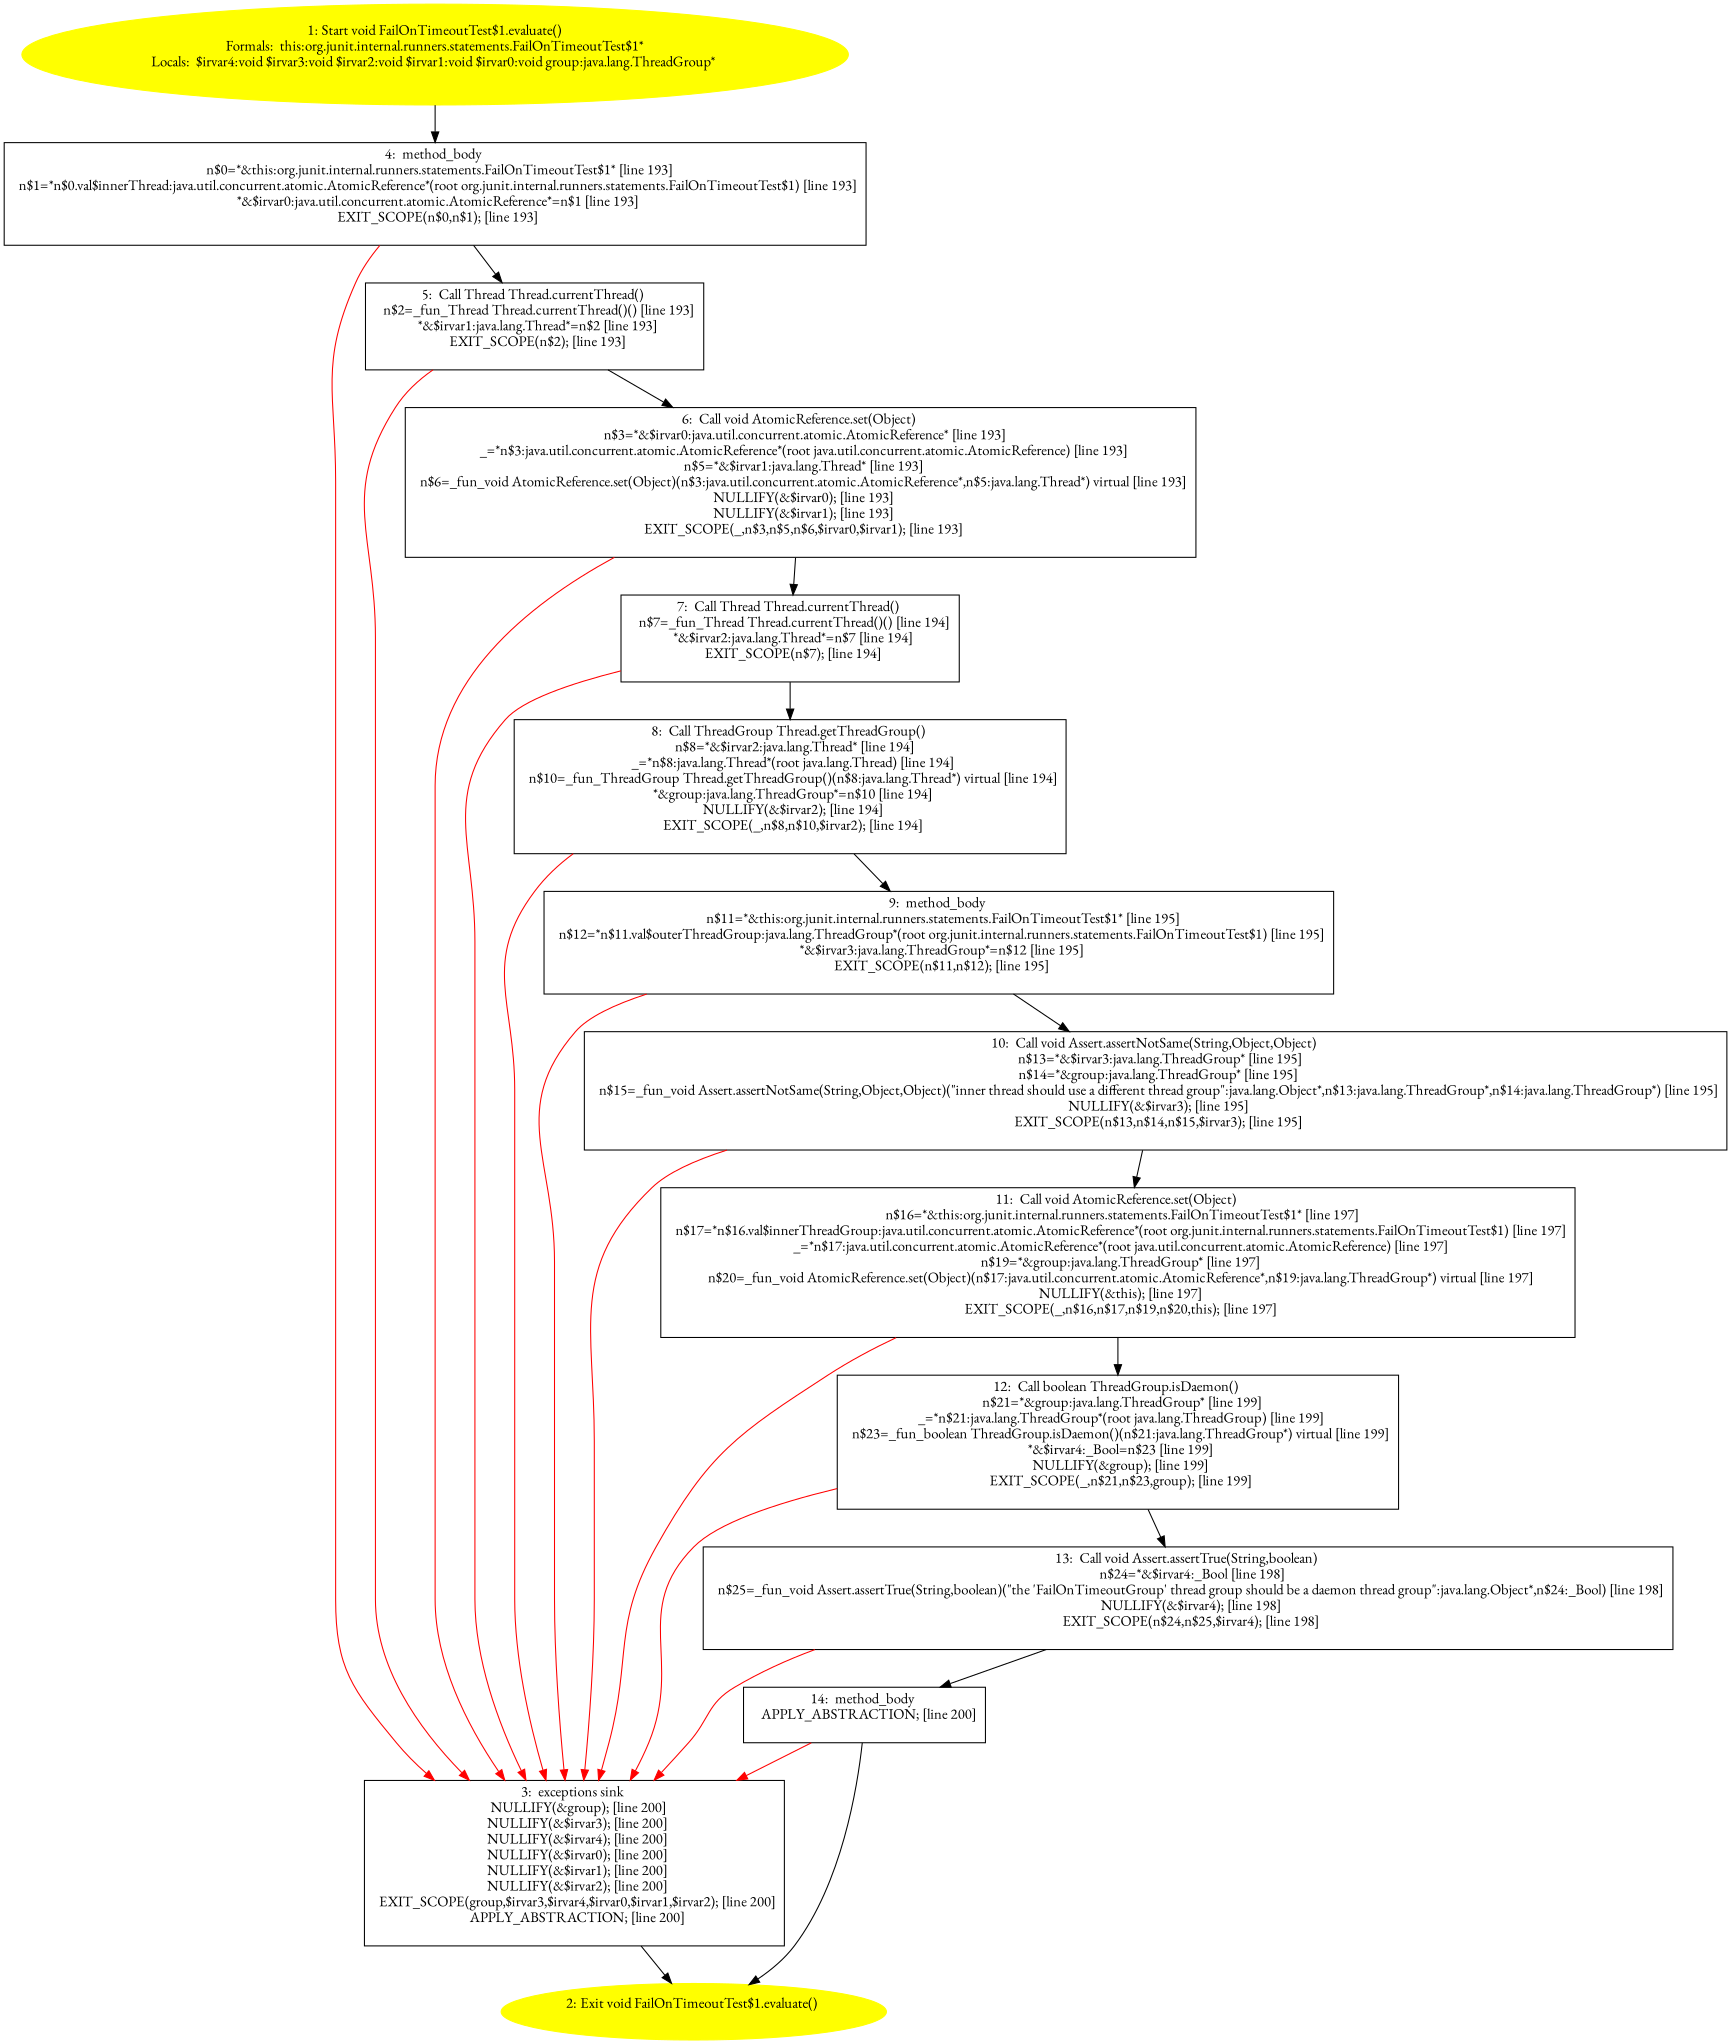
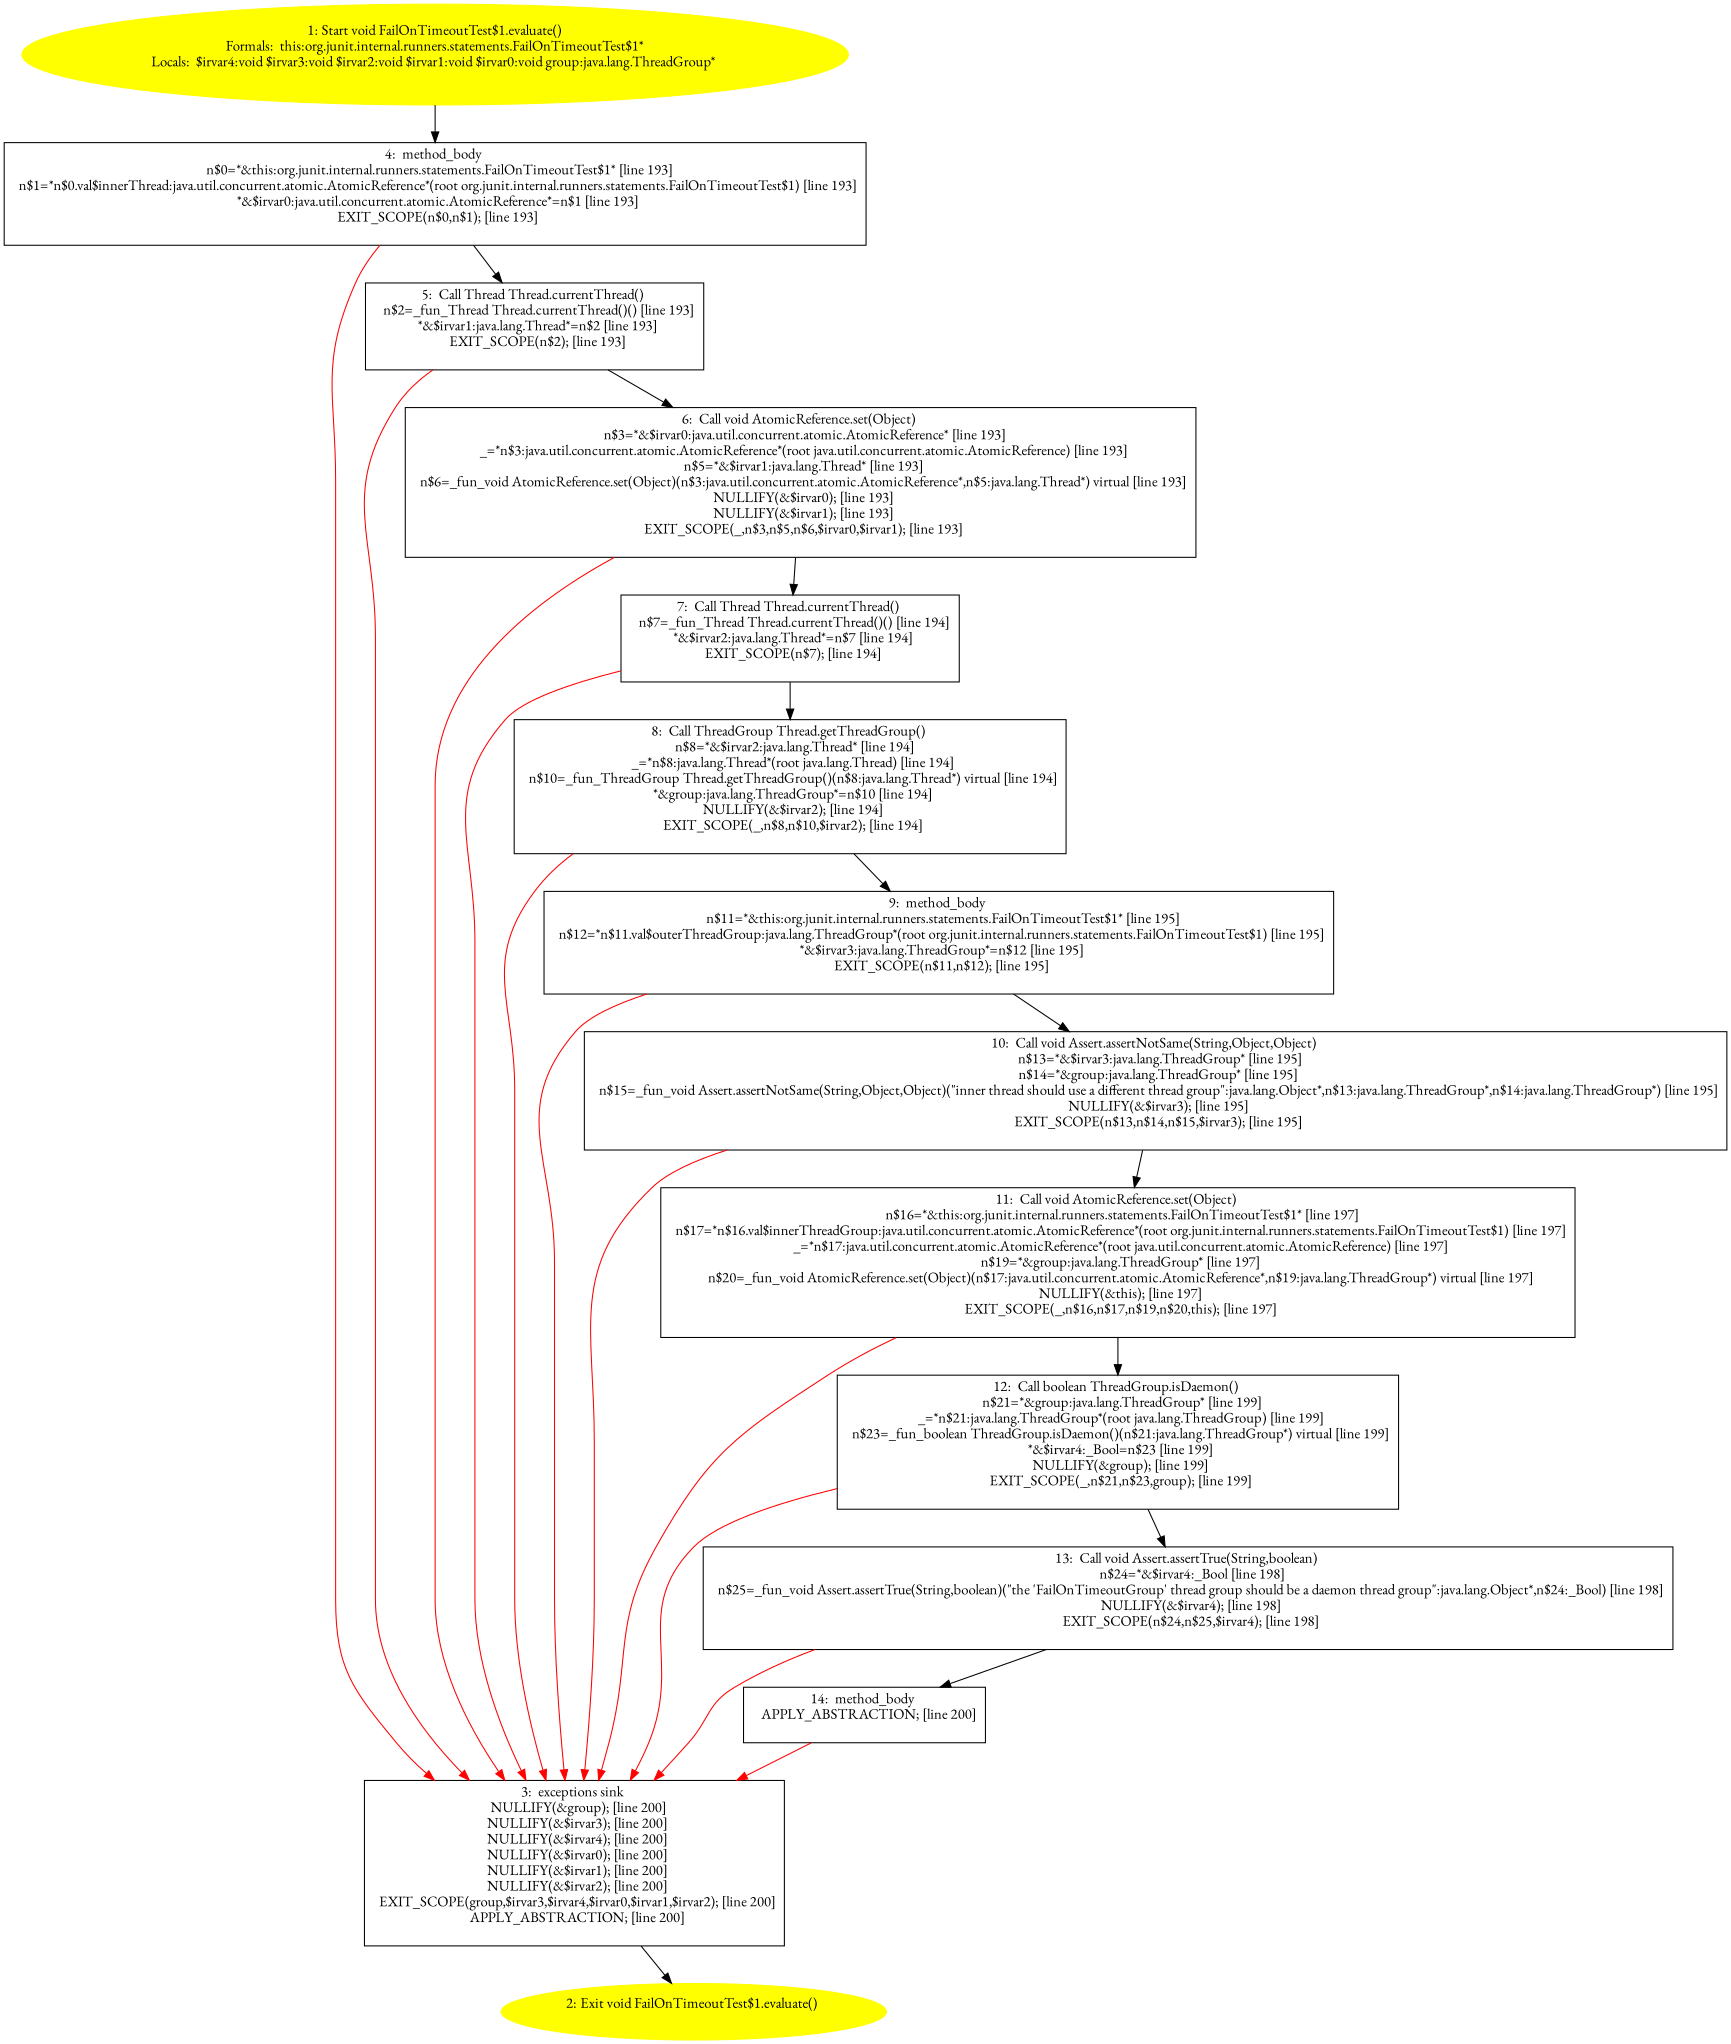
edge "14:  method_body APPLY_ABSTRACTION; [line 200]" -> "2: Exit void FailOnTimeoutTest$1.evaluate()": removed
